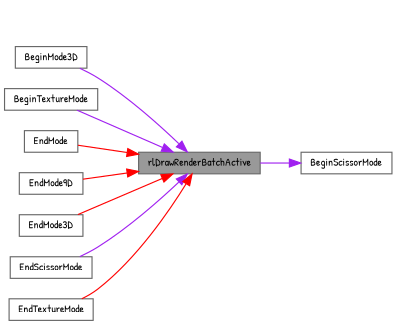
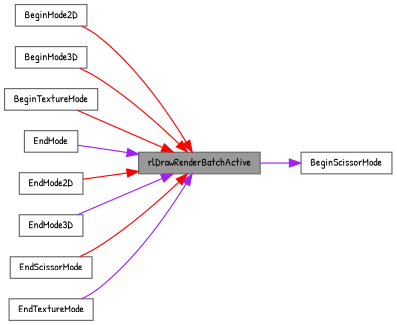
node "BeginMode2D": added
edge "BeginMode3D" -> "rlDrawRenderBatchActive": color purple -> red
edge "BeginTextureMode" -> "rlDrawRenderBatchActive": color purple -> red
edge "EndMode" -> "rlDrawRenderBatchActive": color red -> purple
node "EndMode9D": label "EndMode9D" -> "EndMode2D"
edge "EndMode3D" -> "rlDrawRenderBatchActive": color red -> purple
edge "EndScissorMode" -> "rlDrawRenderBatchActive": color purple -> red
edge "EndTextureMode" -> "rlDrawRenderBatchActive": color red -> purple
